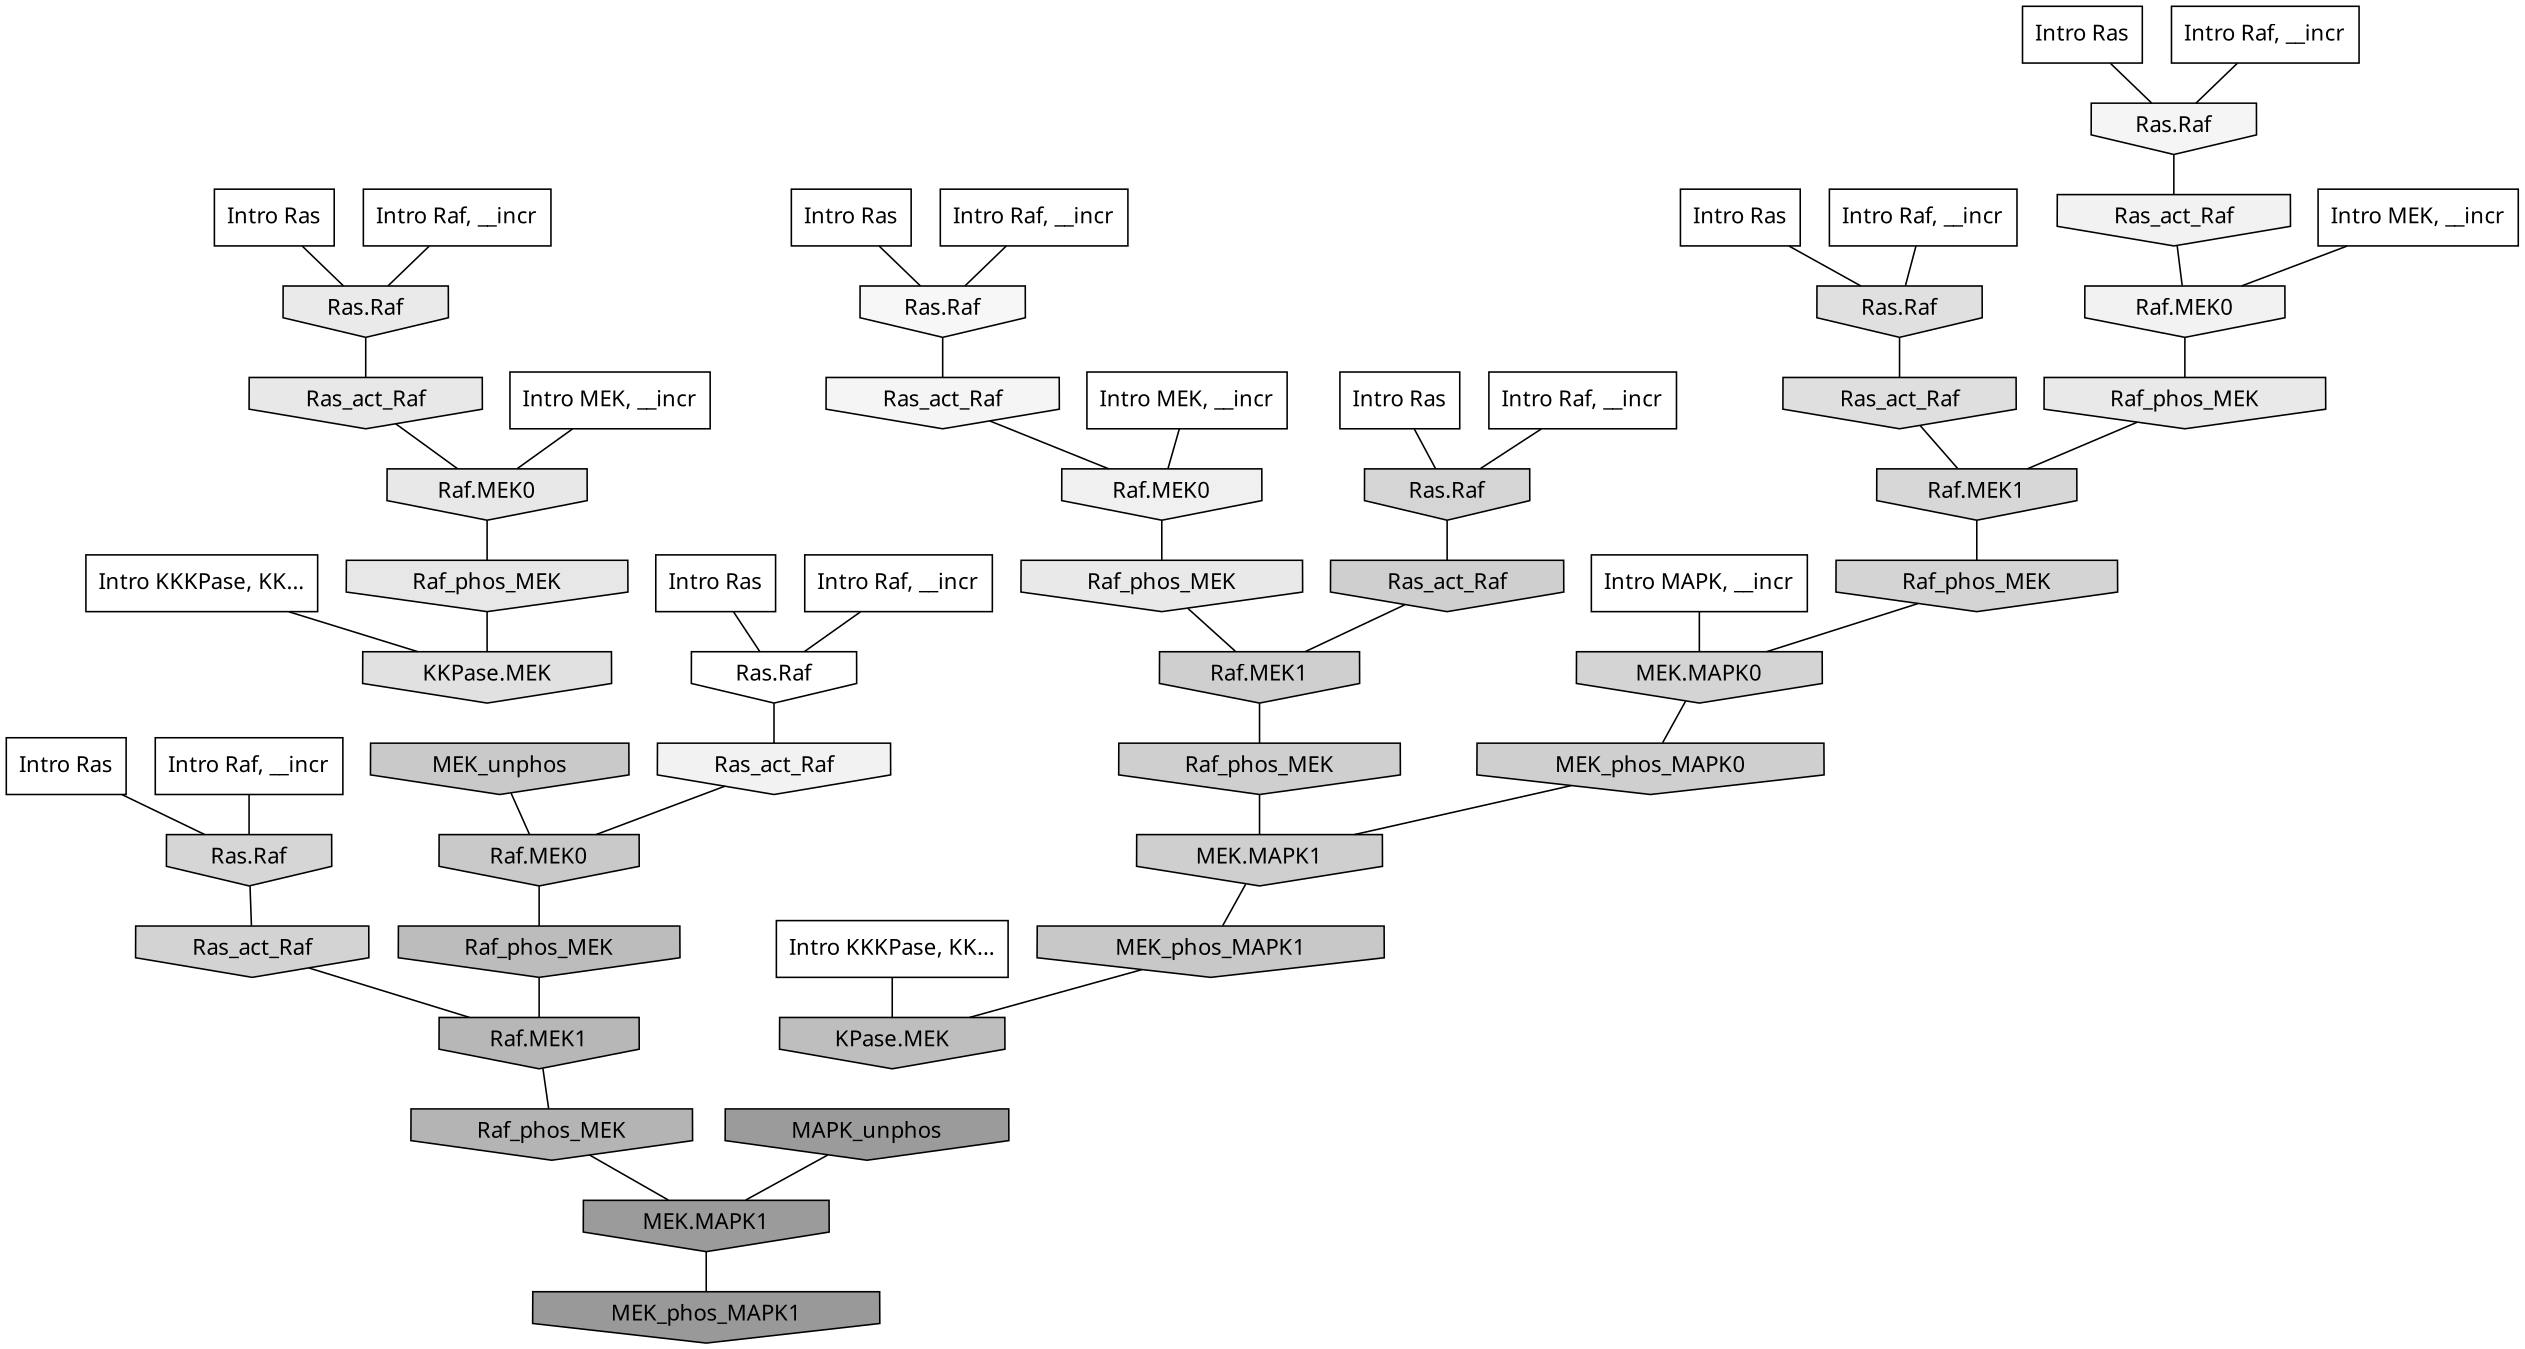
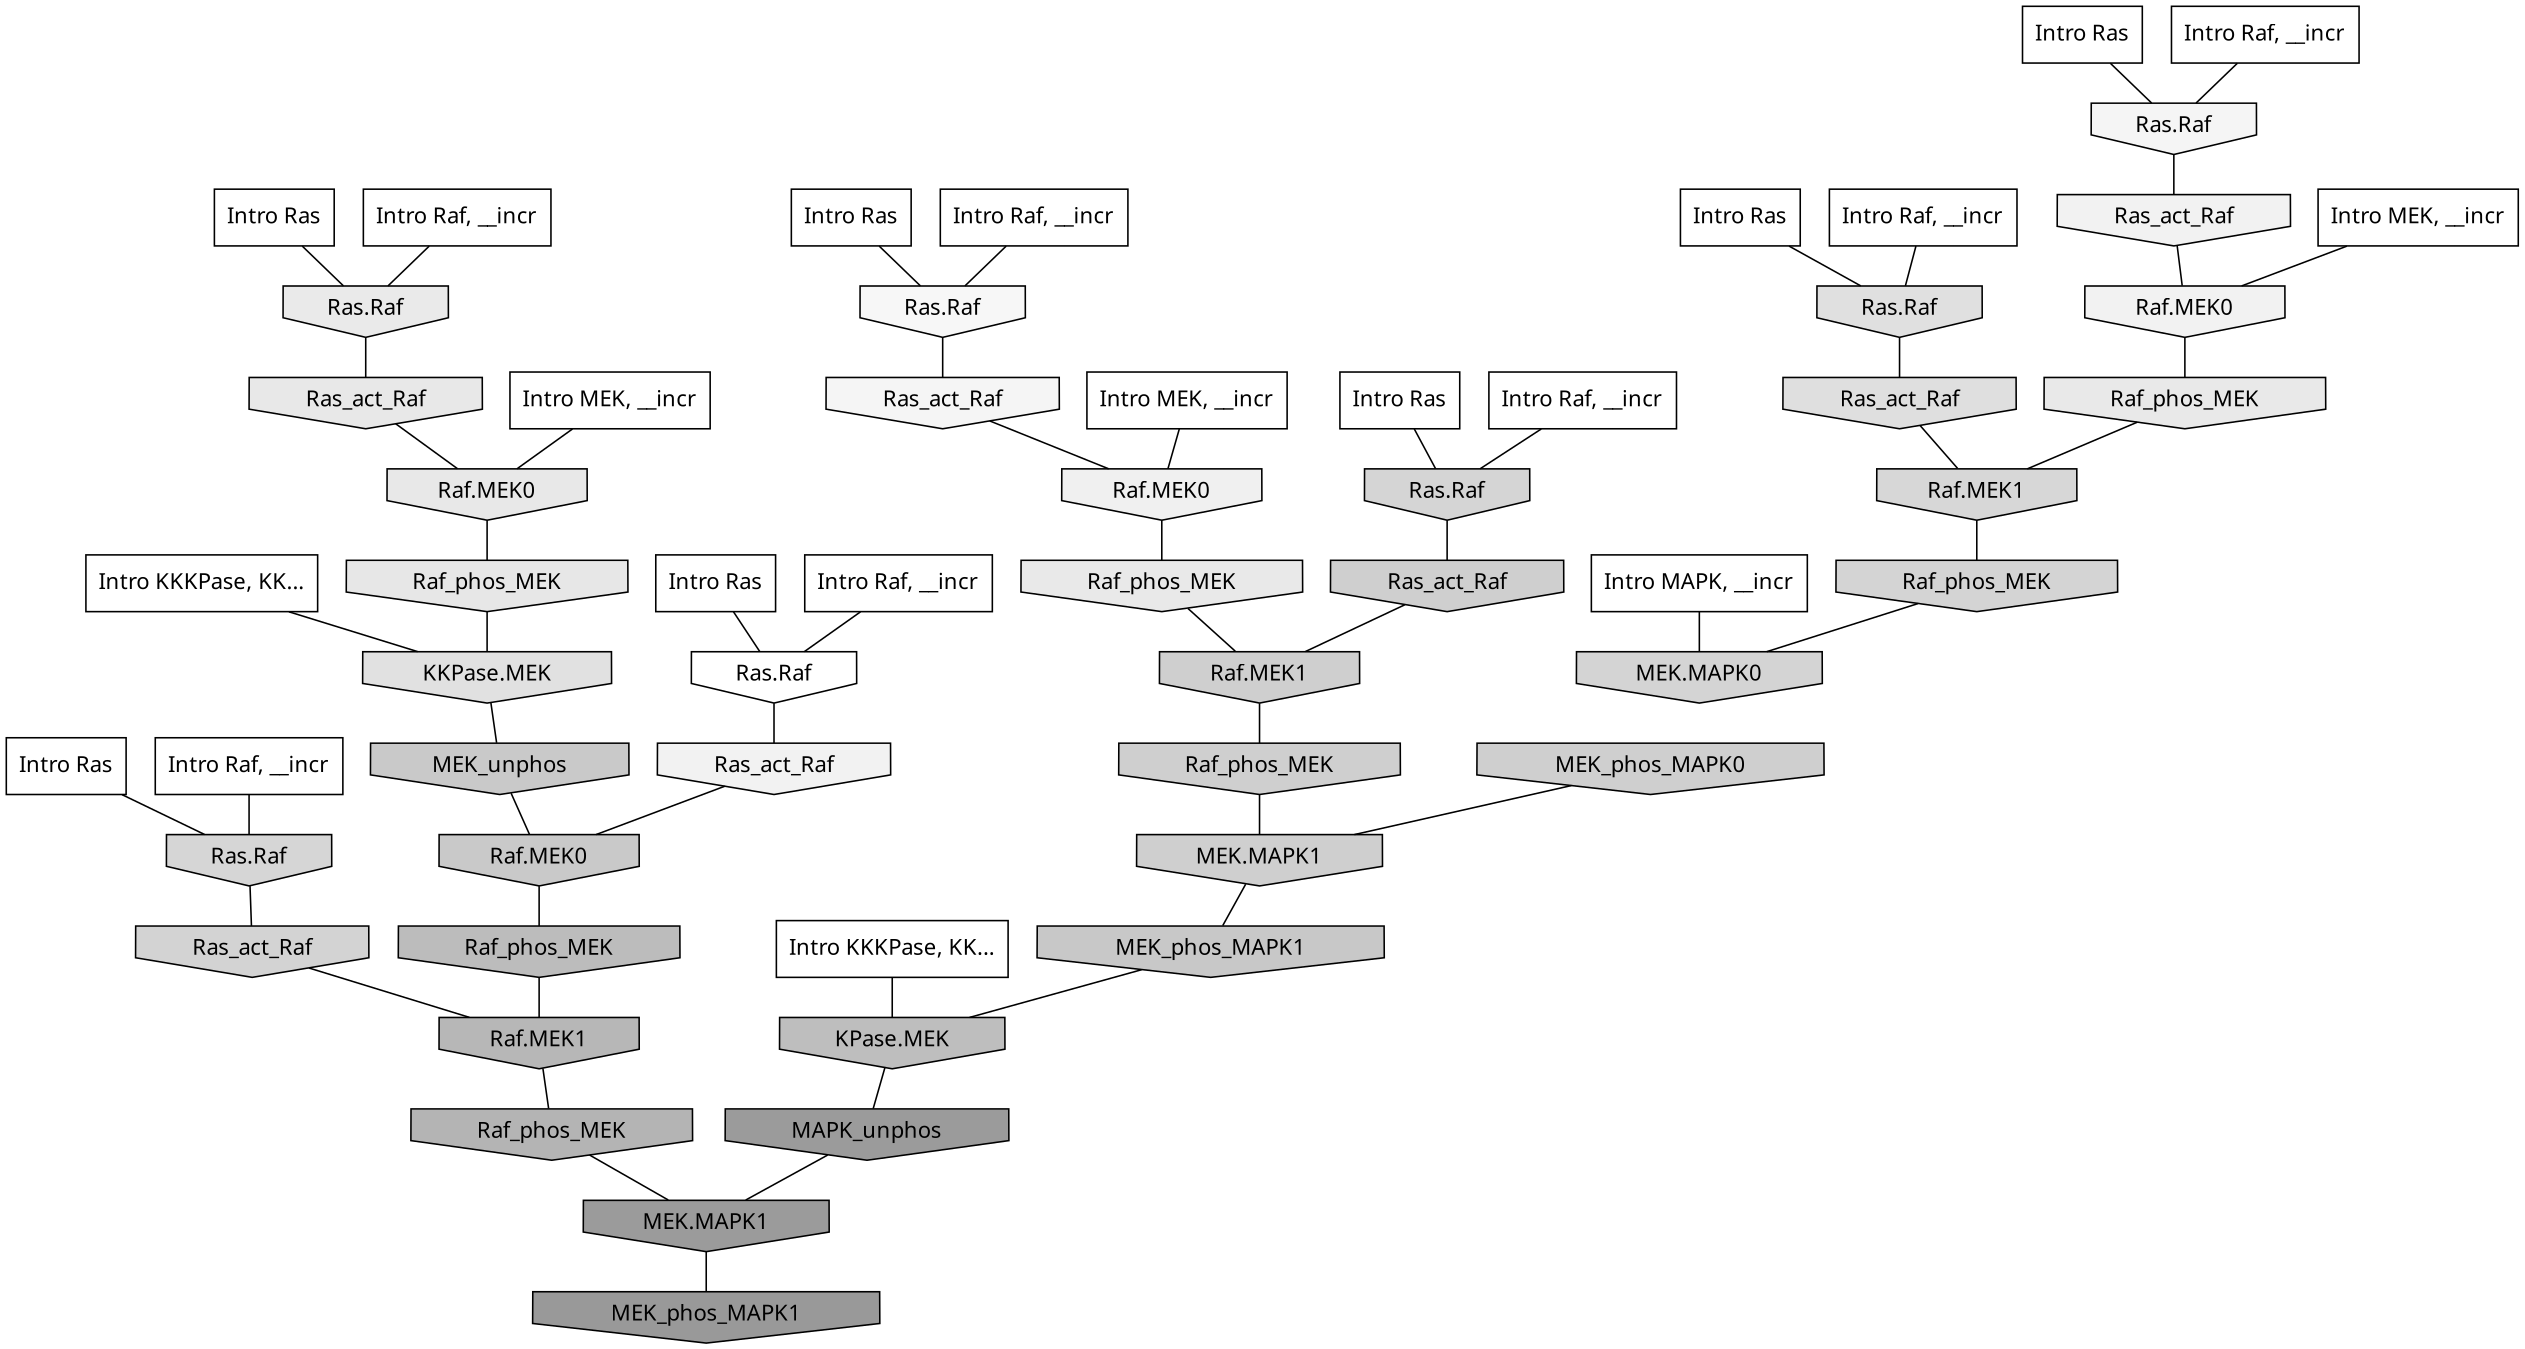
edge "MEK.MAPK0" -- "MEK_phos_MAPK0": removed
edge "KKPase.MEK" -- "MEK_unphos": added
edge "KPase.MEK" -- "MAPK_unphos": added
